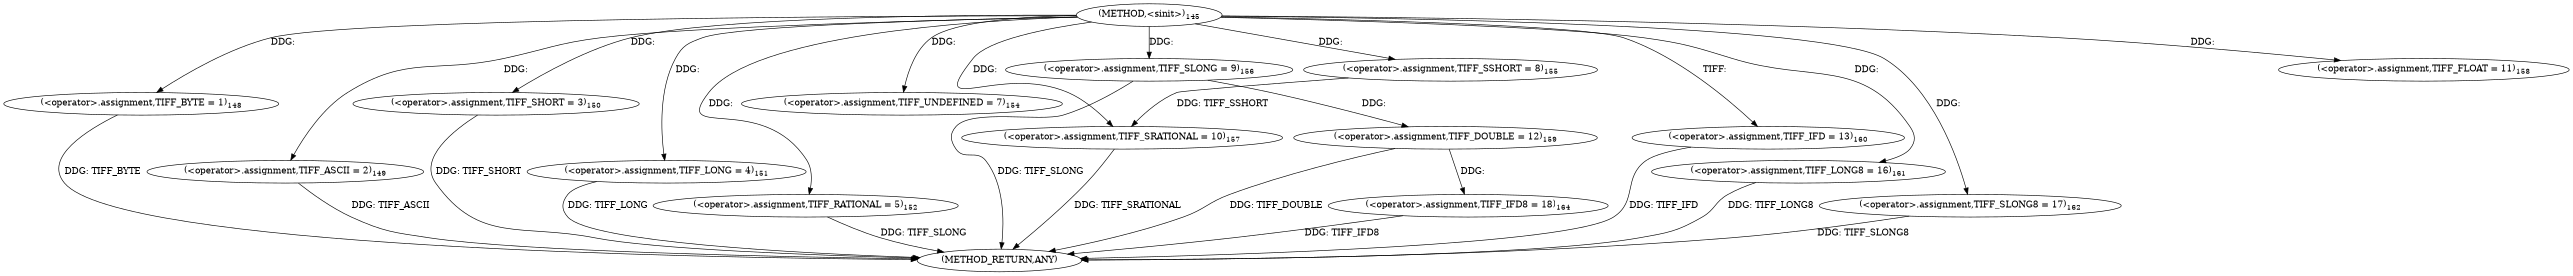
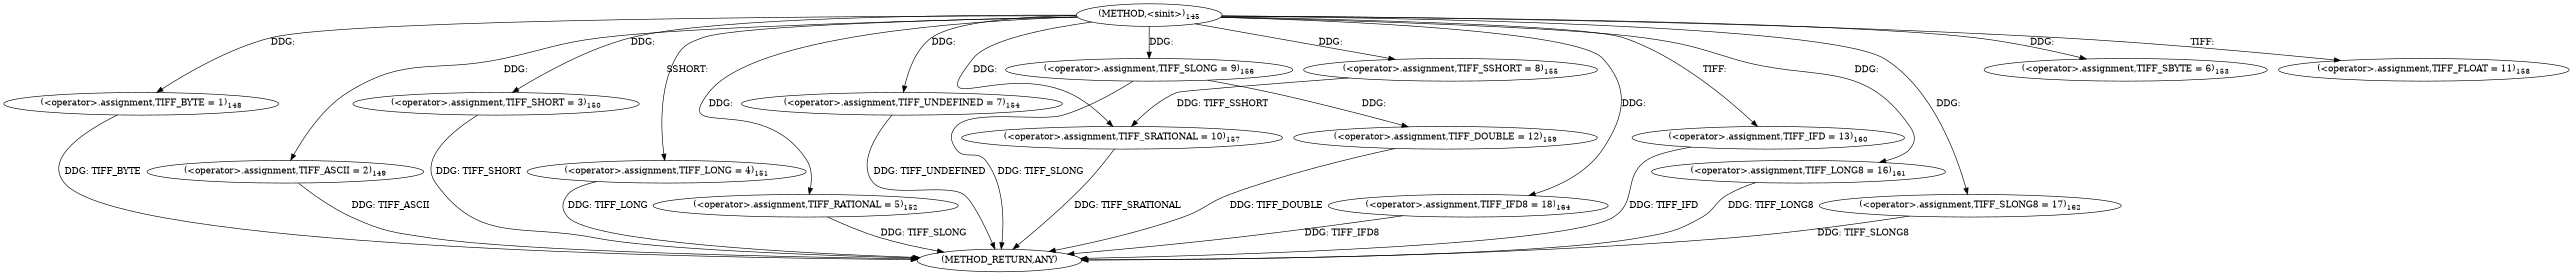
edge "(METHOD,<sinit>)" -> "(<operator>.assignment,TIFF_FLOAT = 11)": label "DDG: " -> "TIFF: "
edge "(METHOD,<sinit>)" -> "(<operator>.assignment,TIFF_LONG = 4)": label "DDG: " -> "SSHORT: "
node "(<operator>.assignment,TIFF_SBYTE = 6)": added
edge "(<operator>.assignment,TIFF_DOUBLE = 12)" -> "(<operator>.assignment,TIFF_IFD8 = 18)": now "(METHOD,<sinit>)" -> "(<operator>.assignment,TIFF_IFD8 = 18)"
edge "(<operator>.assignment,TIFF_UNDEFINED = 7)" -> "(METHOD_RETURN,ANY)": added, label "DDG: TIFF_UNDEFINED"
